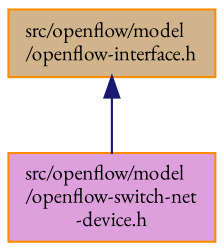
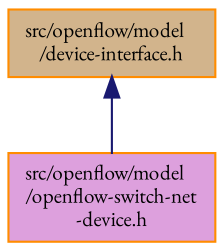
node "src/openflow/model /openflow-interface.h": label "src/openflow/model /openflow-interface.h" -> "src/openflow/model /device-interface.h"
